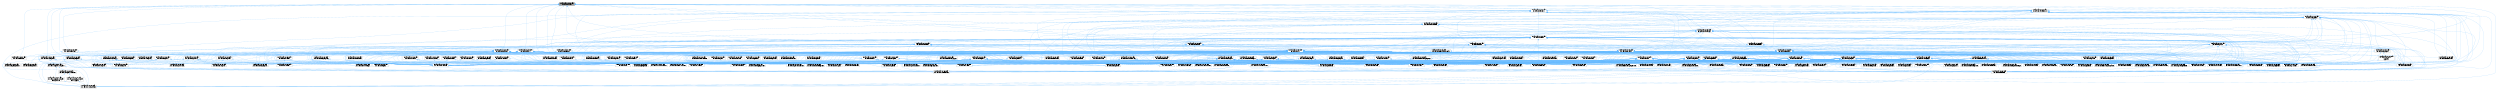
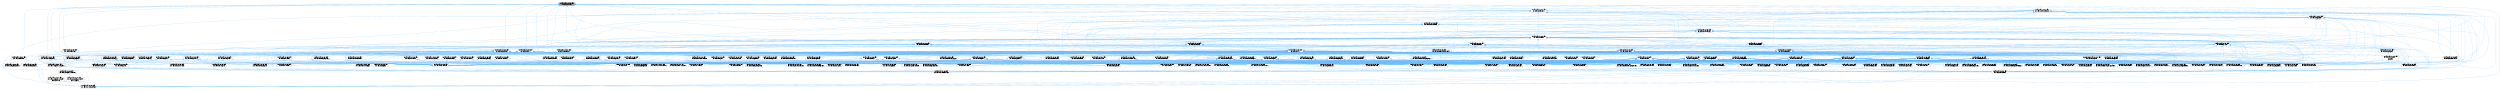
node "/home/runner/work/doxygen /doxygen/src/main.cpp": label "/home/runner/work/doxygen /doxygen/src/main.cpp" -> "/mandocvisitor/runner/work/doxygen /doxygen/src/main.cpp"
